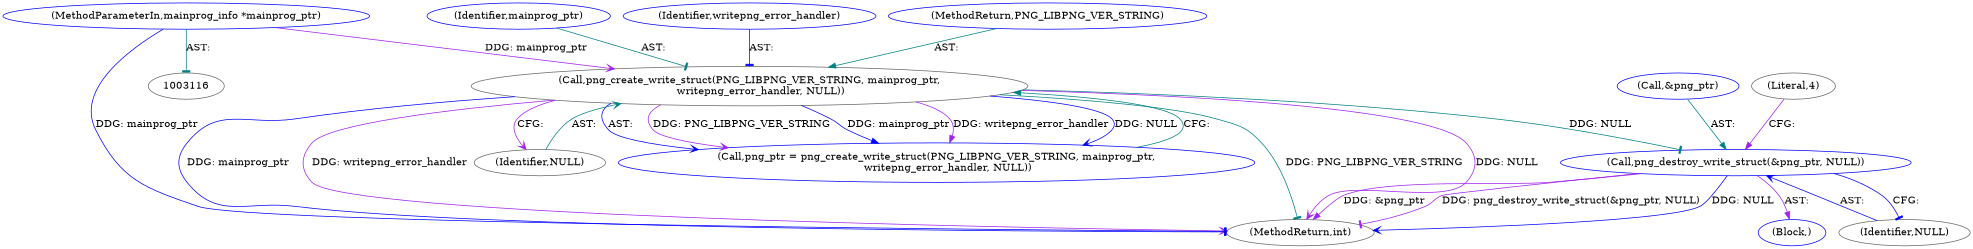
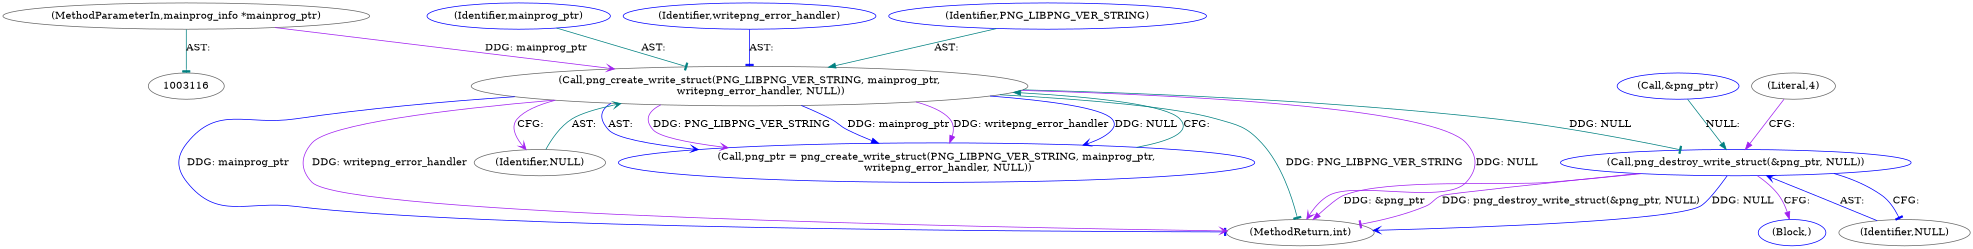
node "(MethodParameterIn,mainprog_info *mainprog_ptr)": color blue -> gray40
node "(MethodReturn,PNG_LIBPNG_VER_STRING)": label "(MethodReturn,PNG_LIBPNG_VER_STRING)" -> "(Identifier,PNG_LIBPNG_VER_STRING)"
edge "(Call,&png_ptr)" -> "(Call,png_destroy_write_struct(&png_ptr, NULL))": label "AST: " -> "NULL: "
edge "(Call,png_destroy_write_struct(&png_ptr, NULL))" -> "(Block,)": label "AST: " -> "CFG: "
edge "(MethodParameterIn,mainprog_info *mainprog_ptr)" -> "(MethodReturn,int)": removed, label "DDG: mainprog_ptr"
